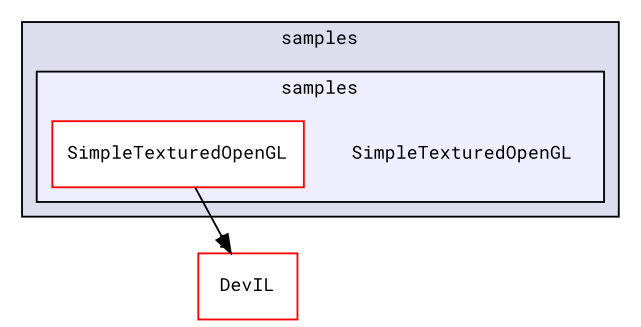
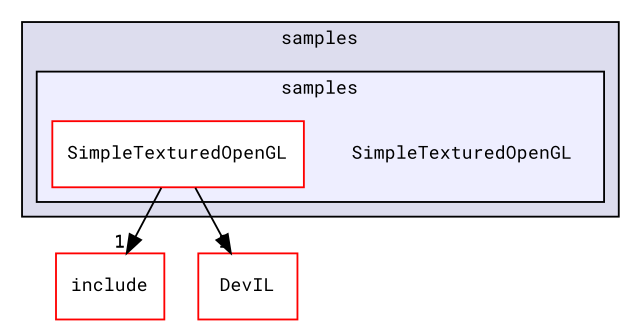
node "include": added
